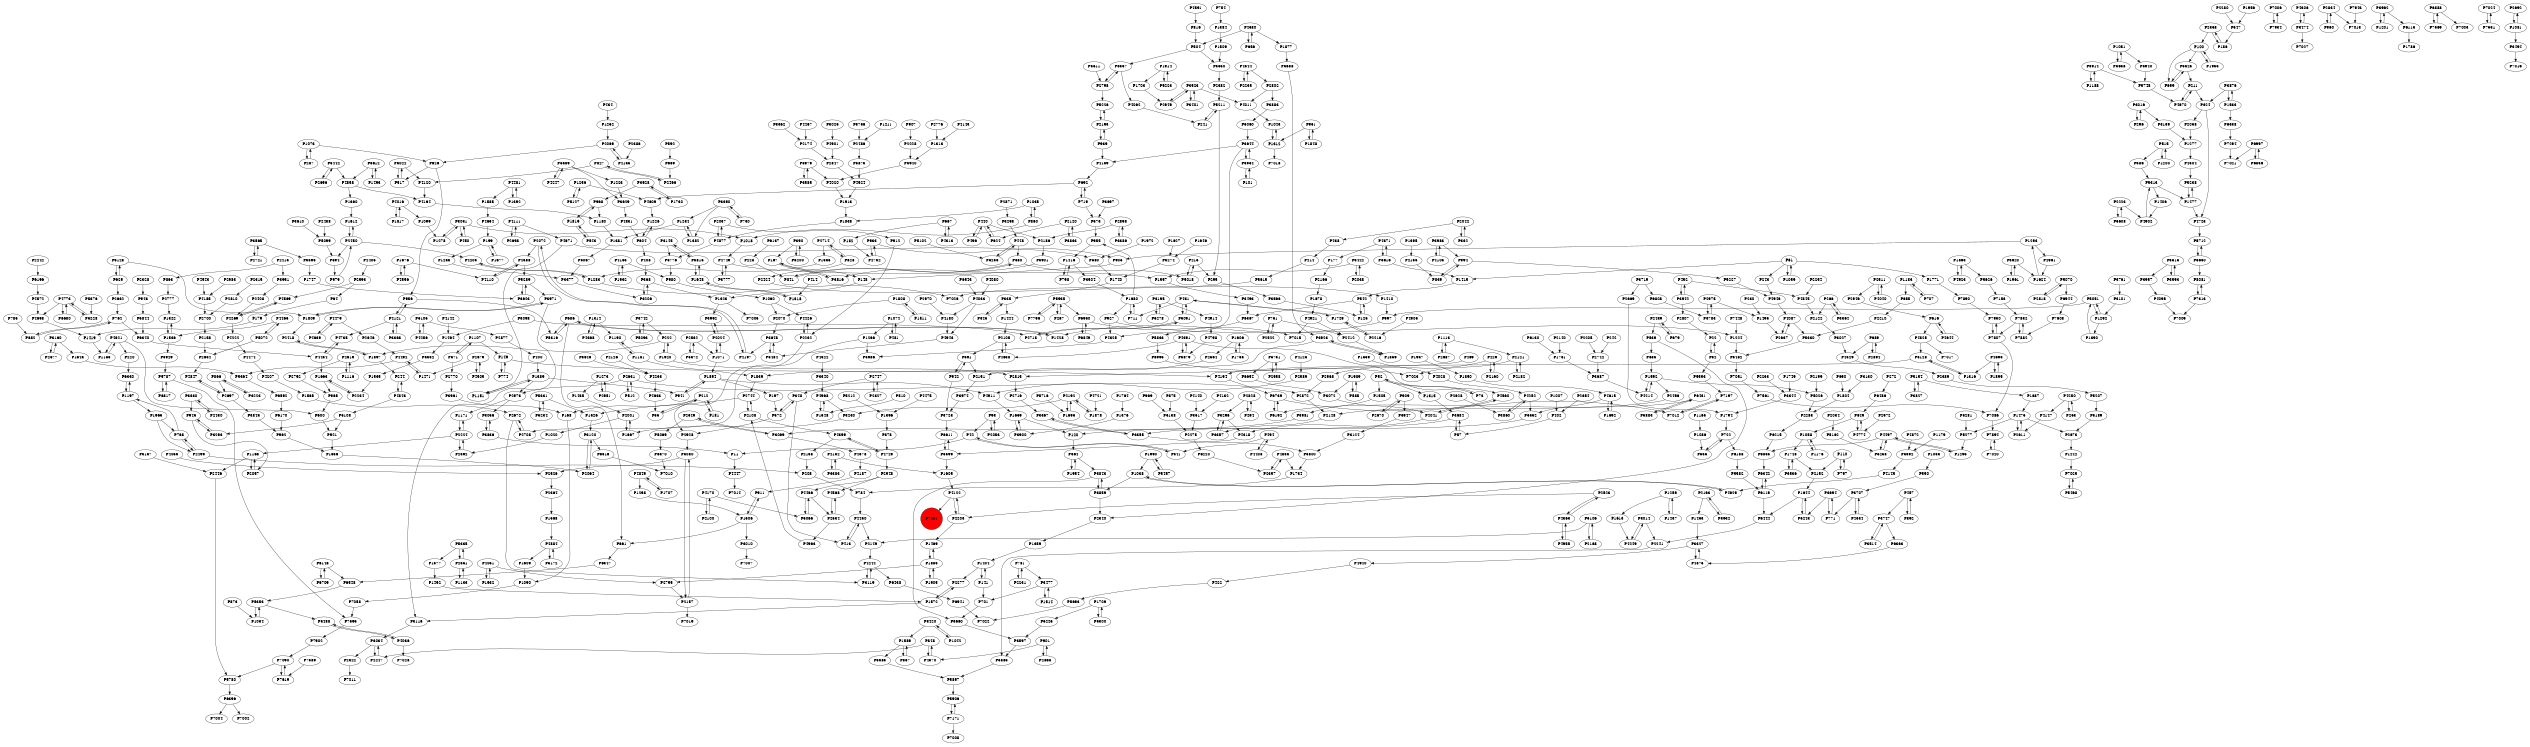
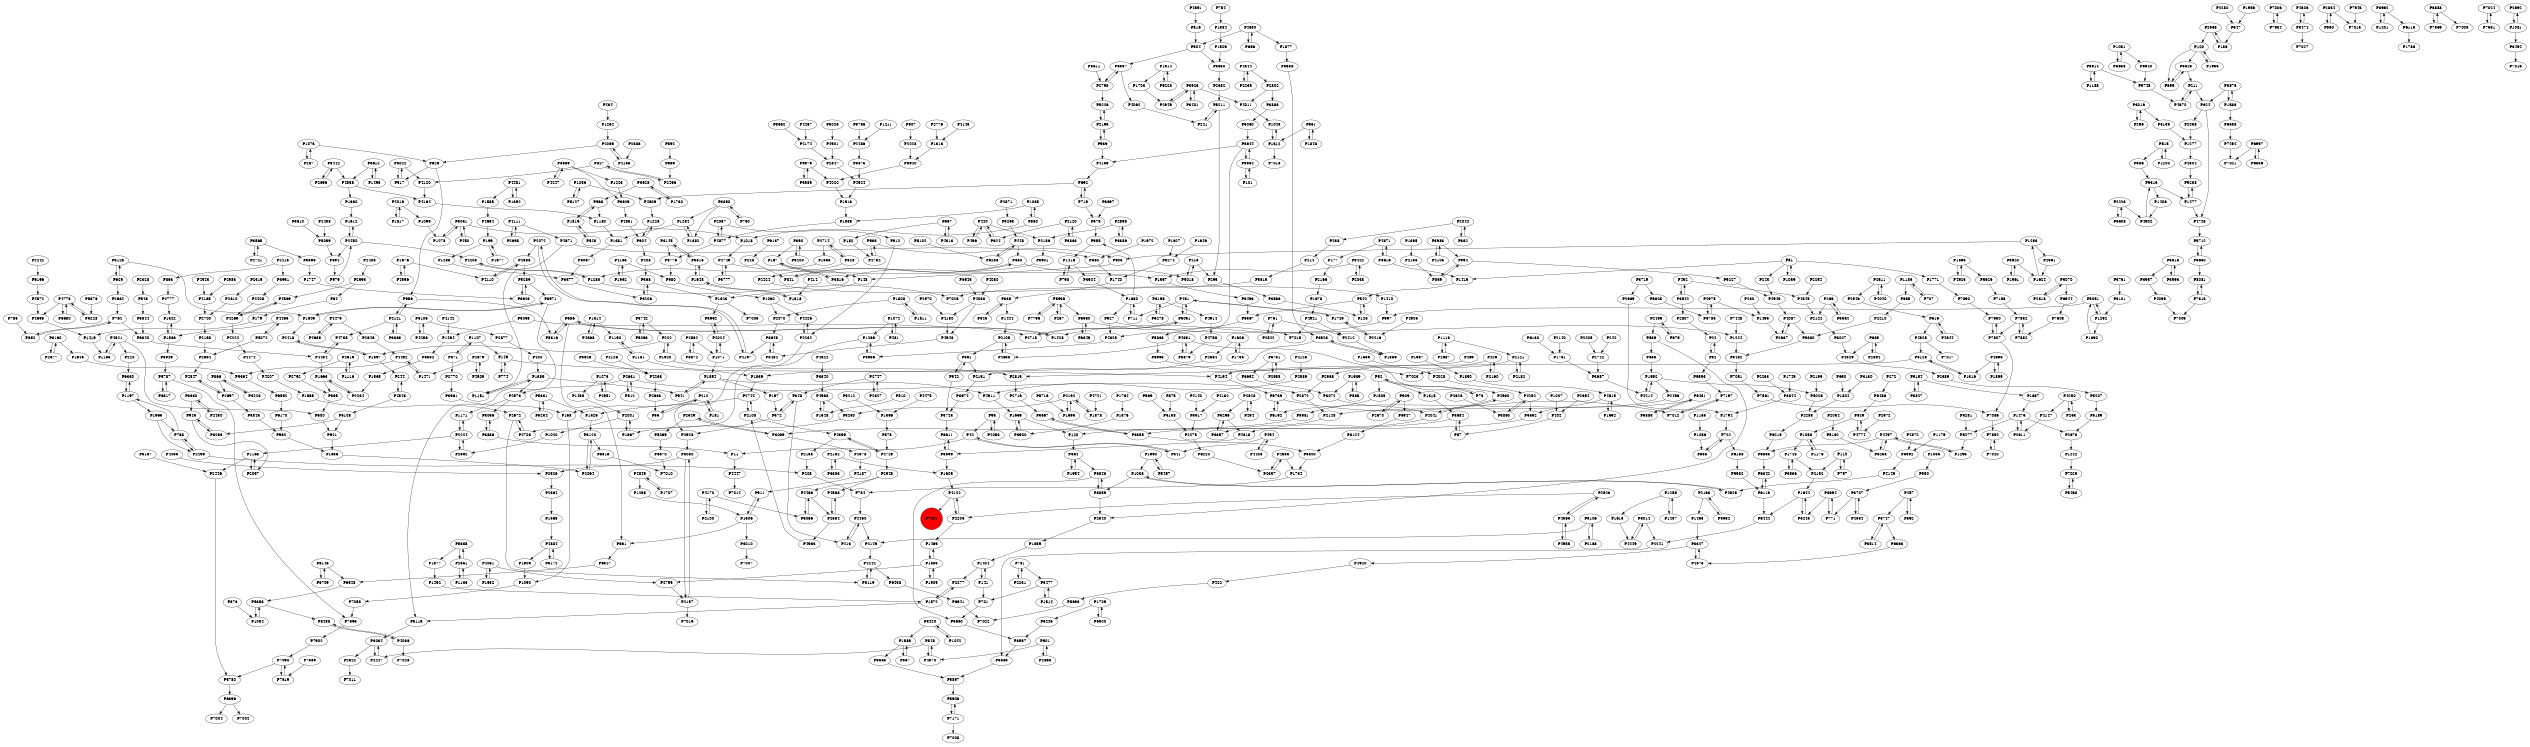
edge "P3986" -> "P1266": added
